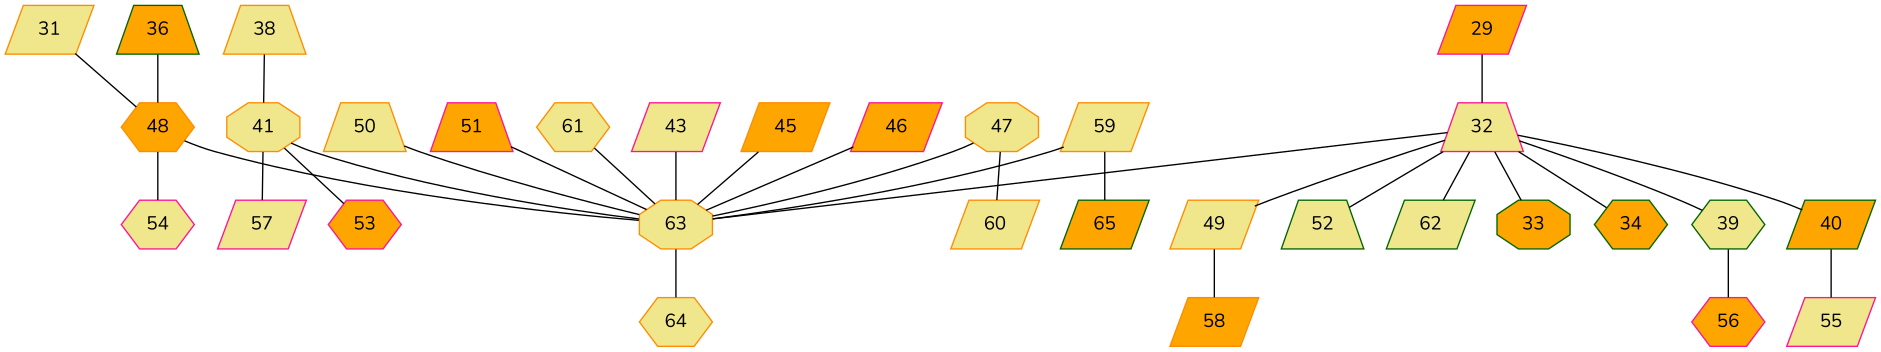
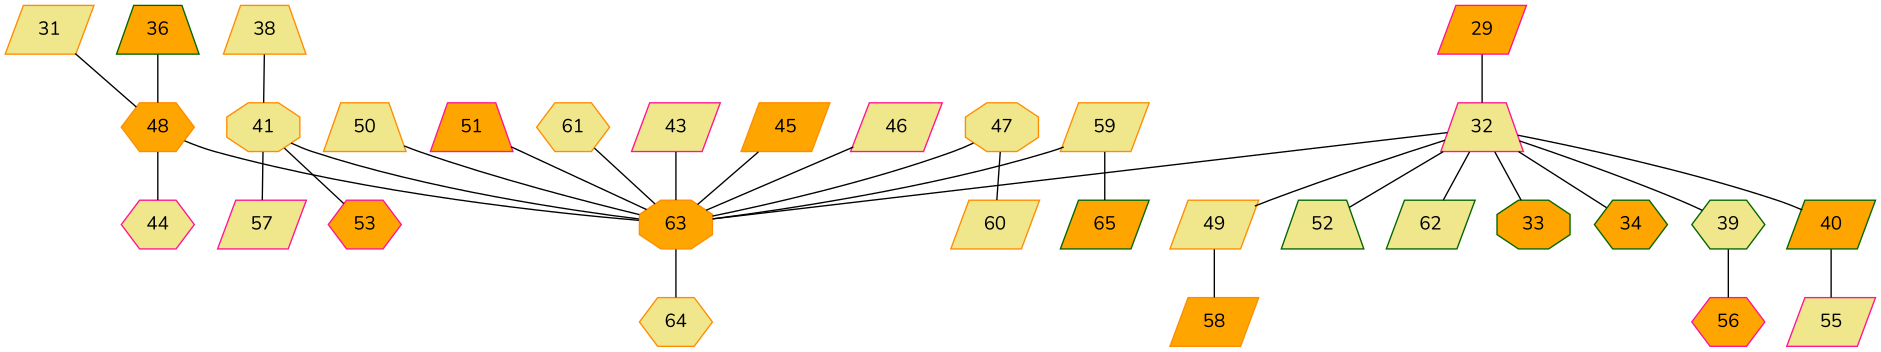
node "46": fillcolor orange -> khaki
node "54": label "54" -> "44"
node "63": fillcolor khaki -> orange
